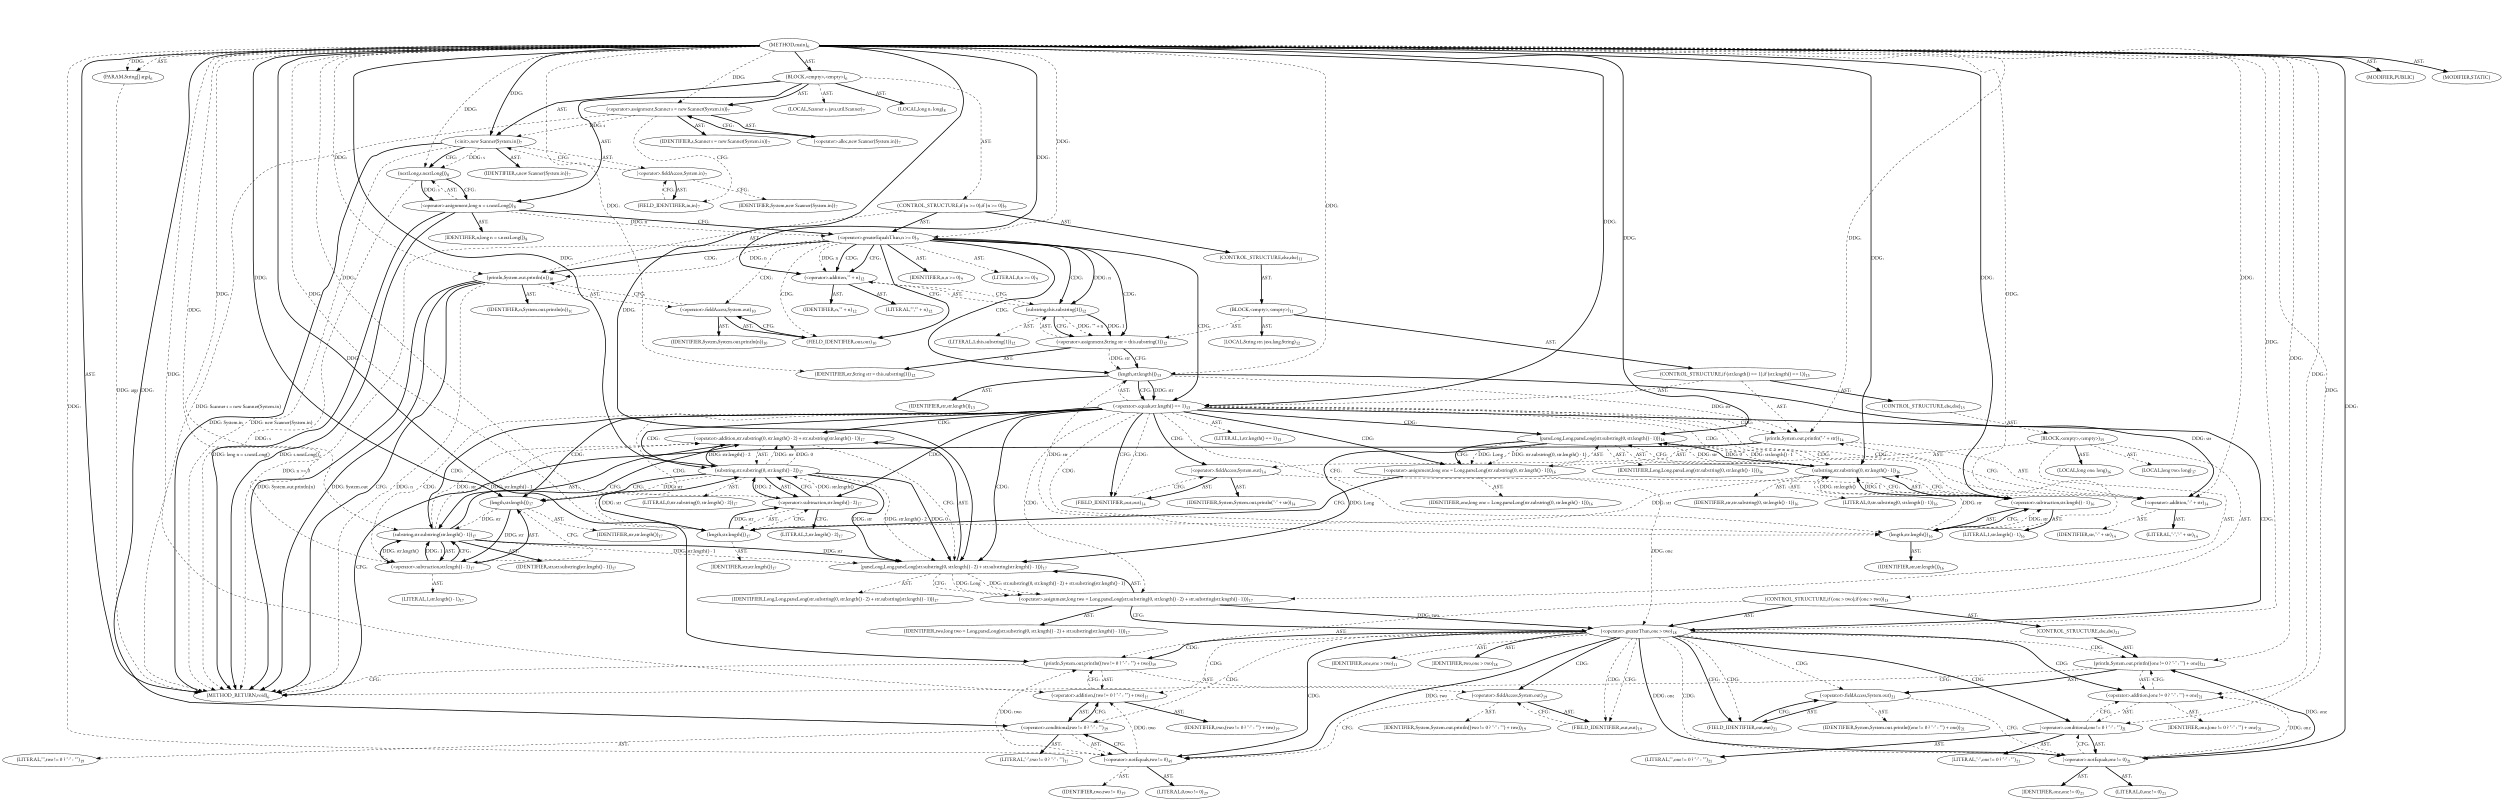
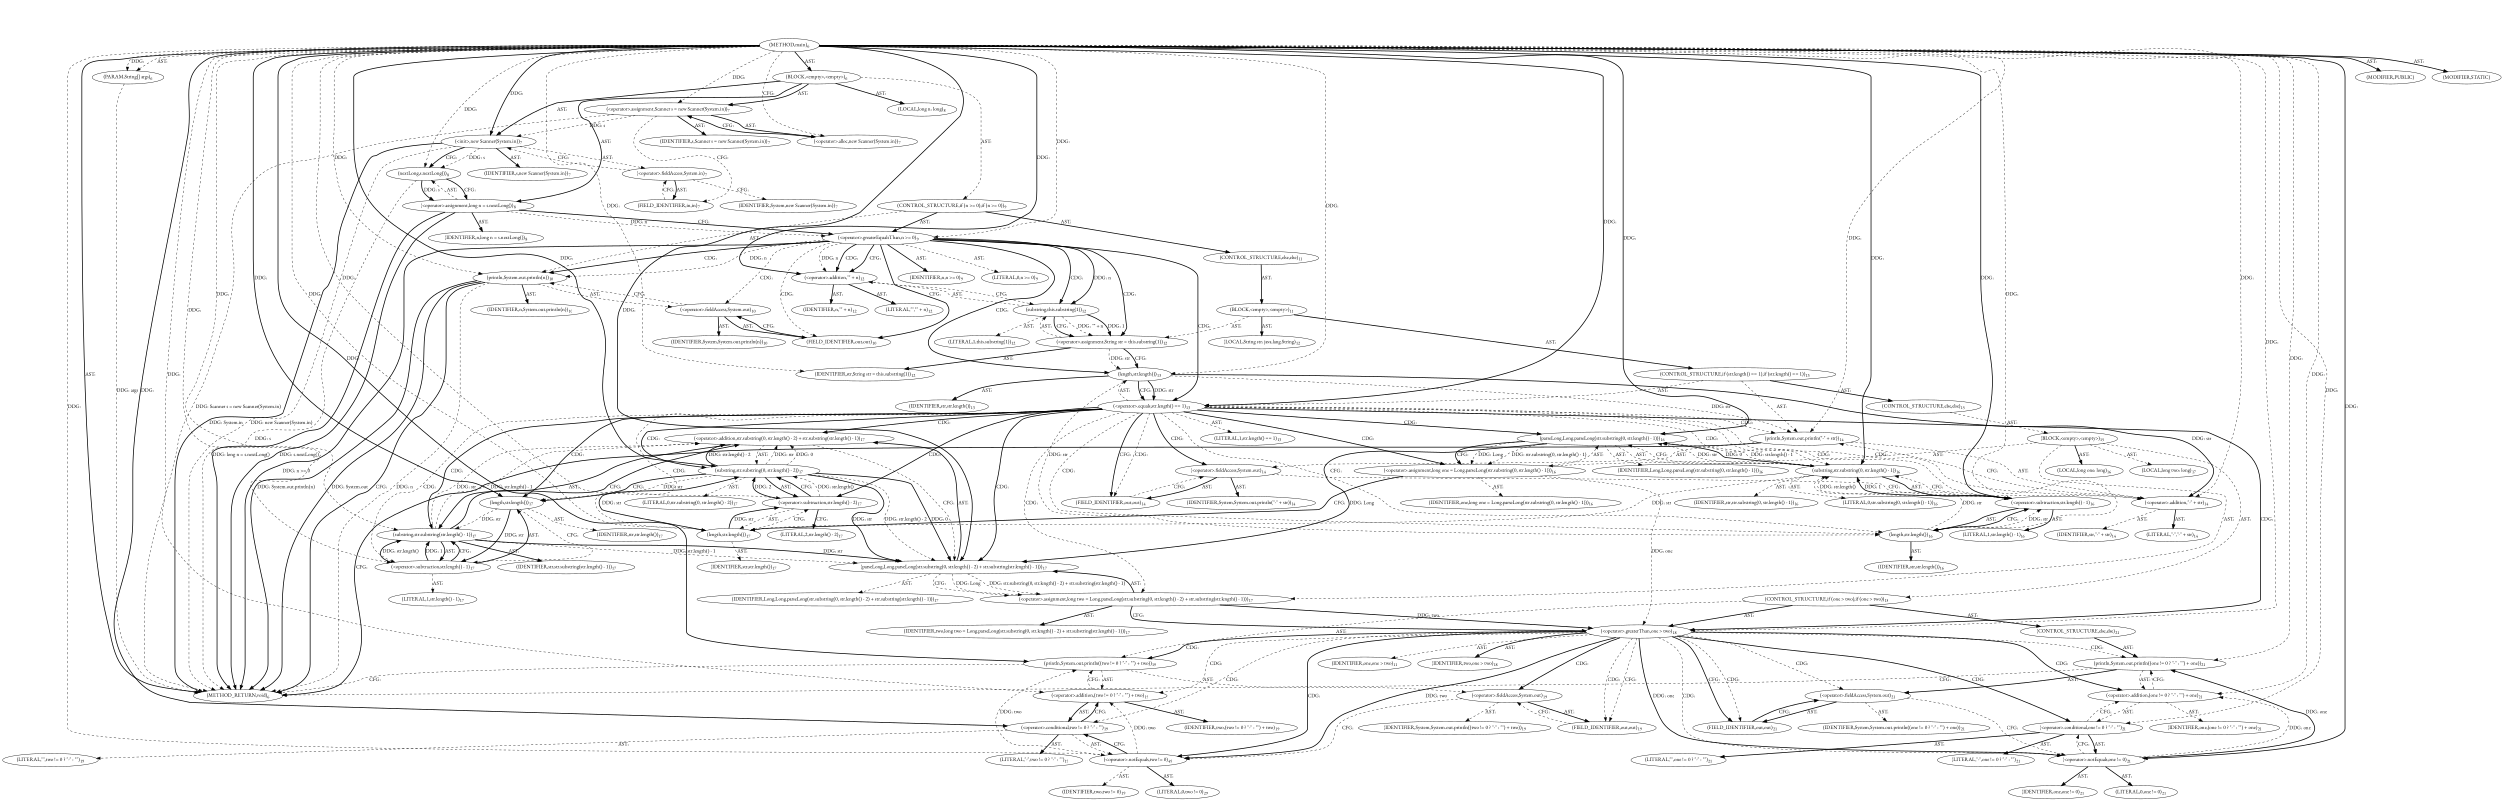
edge "(METHOD,main)" -> "(<operator>.alloc,new Scanner(System.in))": added, label "CFG:"
node "(LOCAL,Scanner s: java.util.Scanner)": removed
edge "(<operator>.greaterEqualsThan,n >= 0)" -> "(METHOD_RETURN,void)": style dashed -> bold
